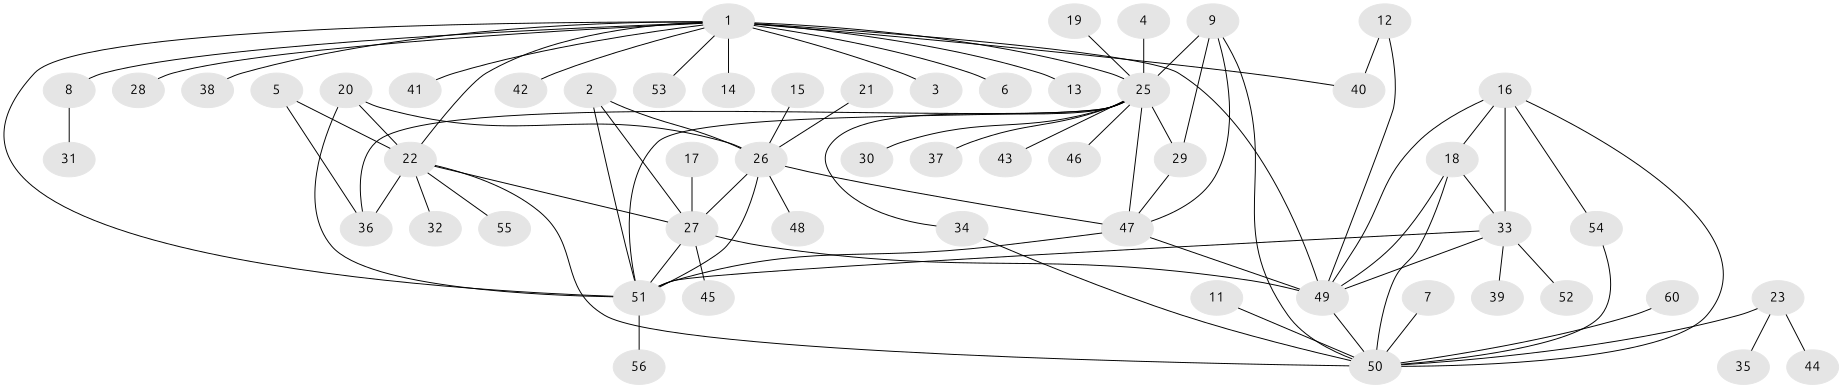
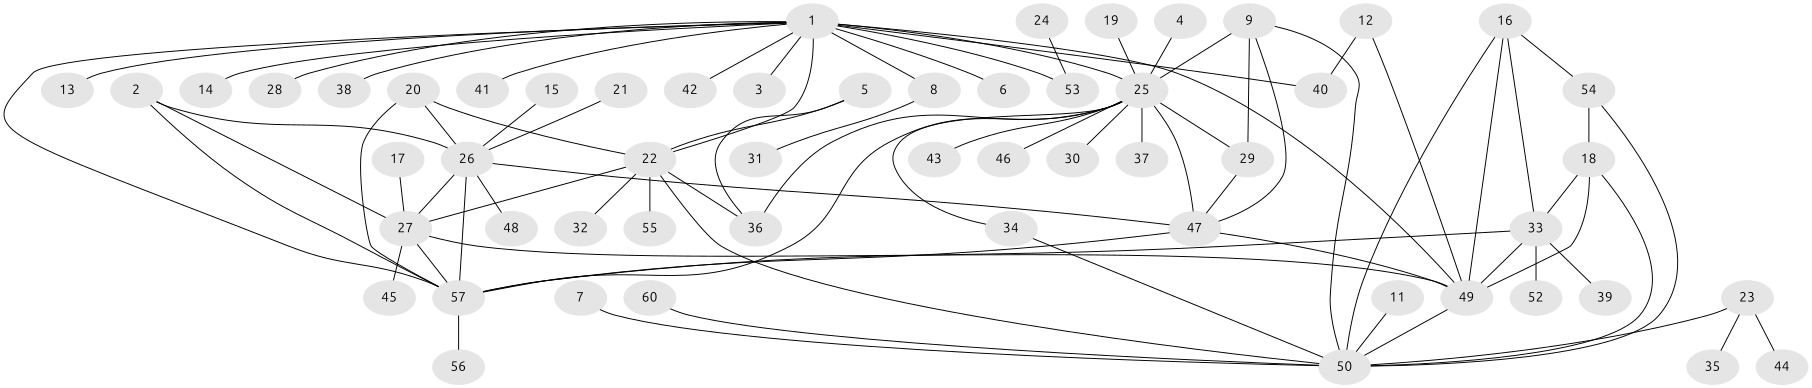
node "24": added
edge "16" -- "18": now "54" -- "18"
node "51": label "51" -> "57"
